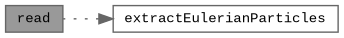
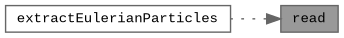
edge "read" -> "extractEulerianParticles": reversed
